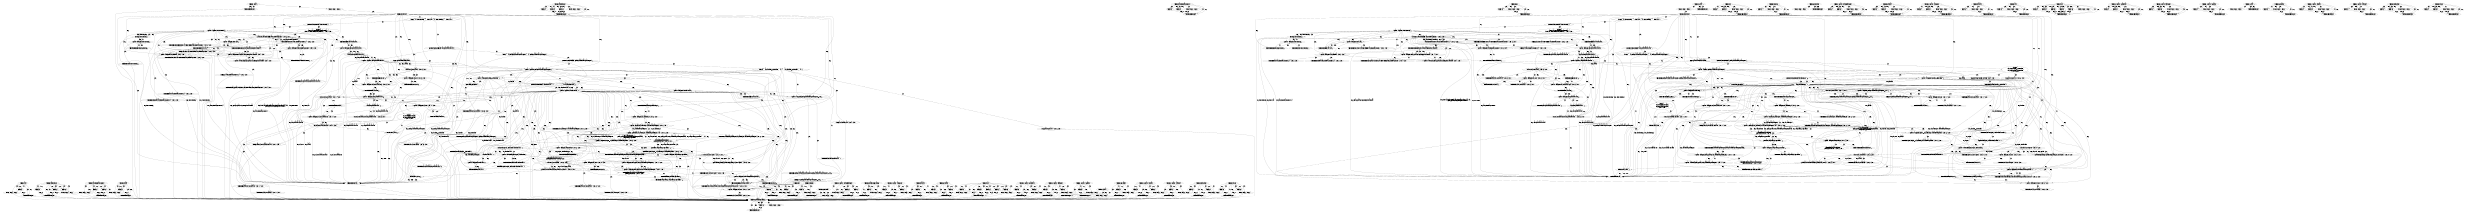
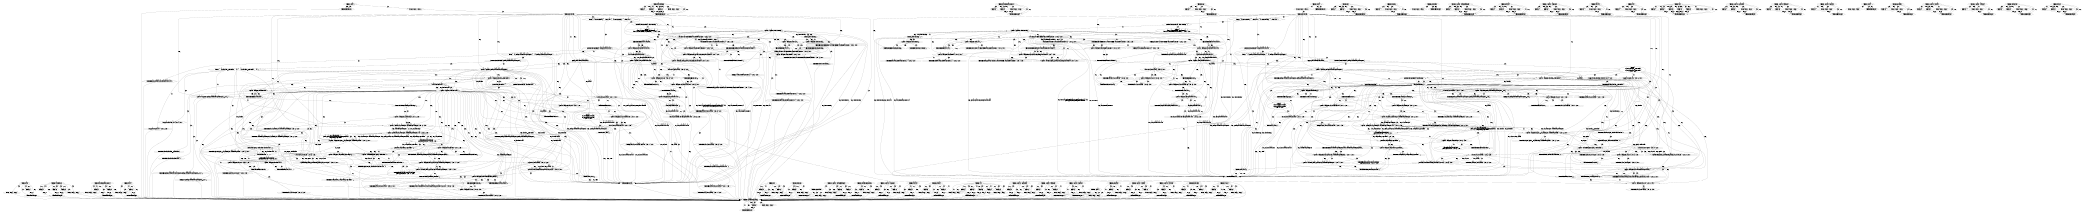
edge "(<operator>.logicalNot,!dm_token.is_valid())" -> "(<operator>.fieldAccess,dm_token.value)": reversed
